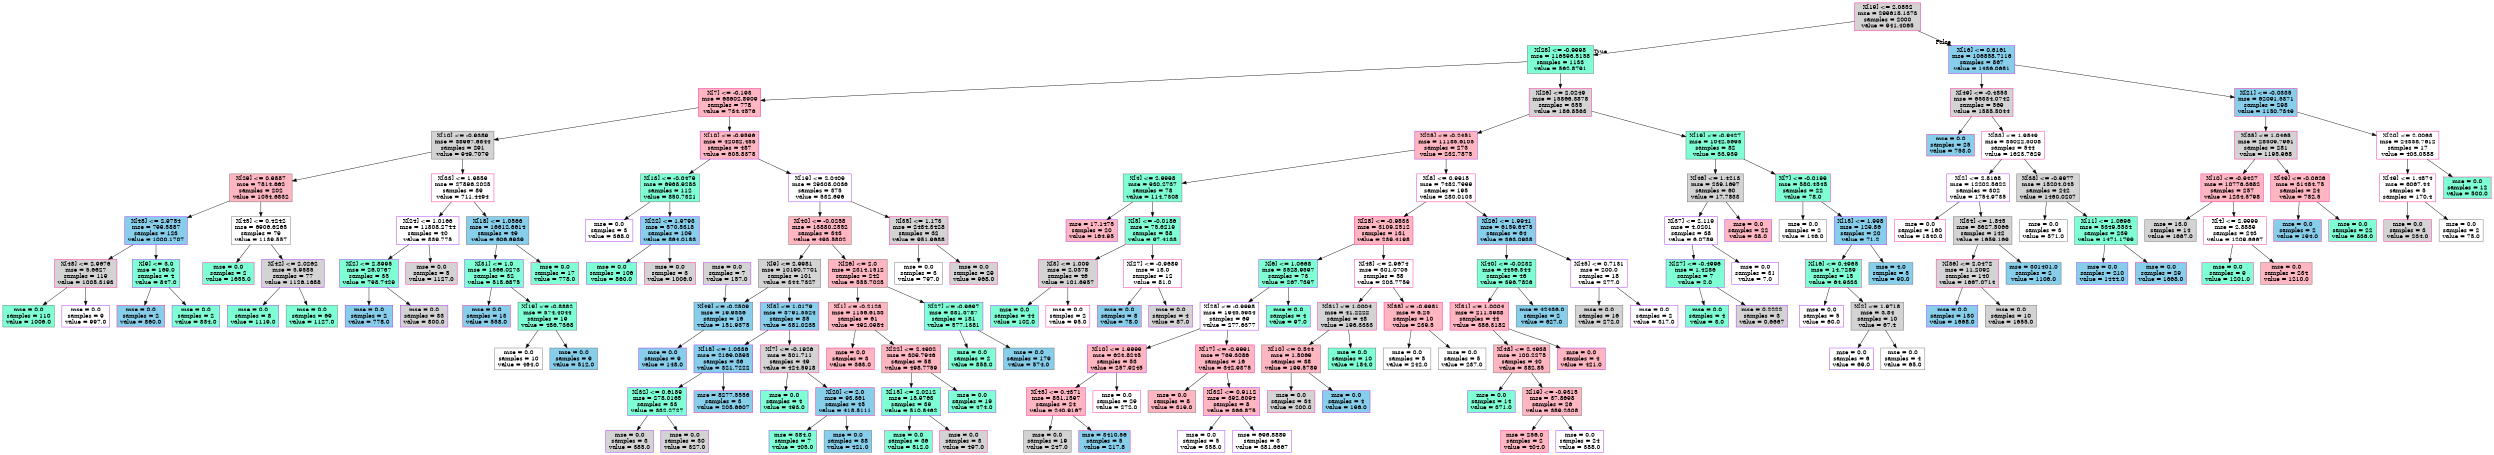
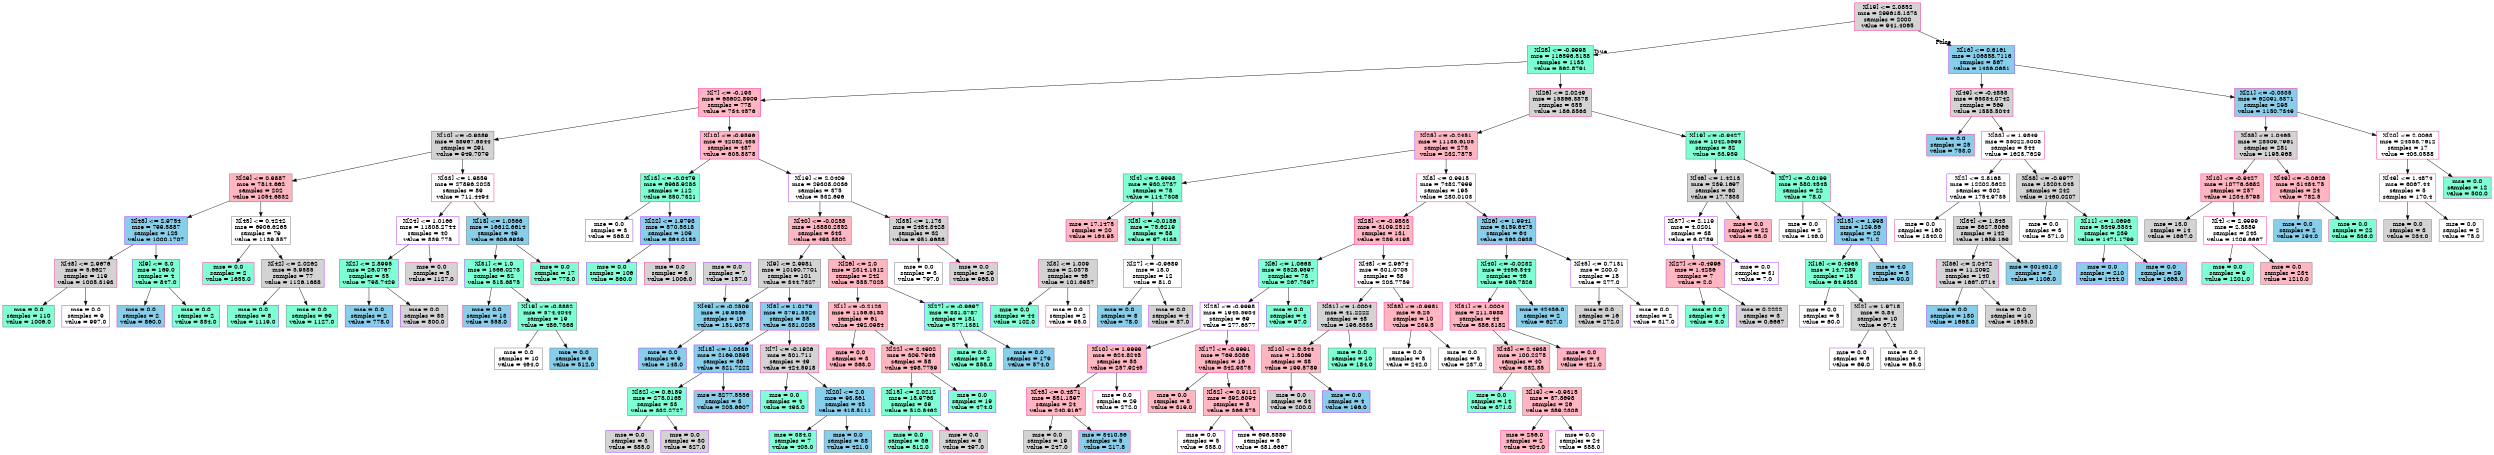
edge "X[5] <= -0.0186 mse = 75.6219 samples = 58 value = 97.4138" -> "X[3] <= 1.009 mse = 2.0378 samples = 46 value = 101.6957": removed
node "X[27] <= -0.4996 mse = 1.4286 samples = 7 value = 2.0": fillcolor aquamarine -> lightpink
